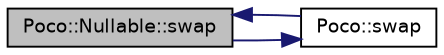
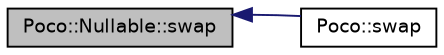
edge "Poco::Nullable::swap" -> "Poco::swap": removed
